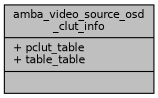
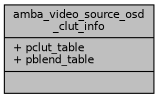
node "amba_video_source_osd": text "+ table_table" -> "+ pblend_table"
